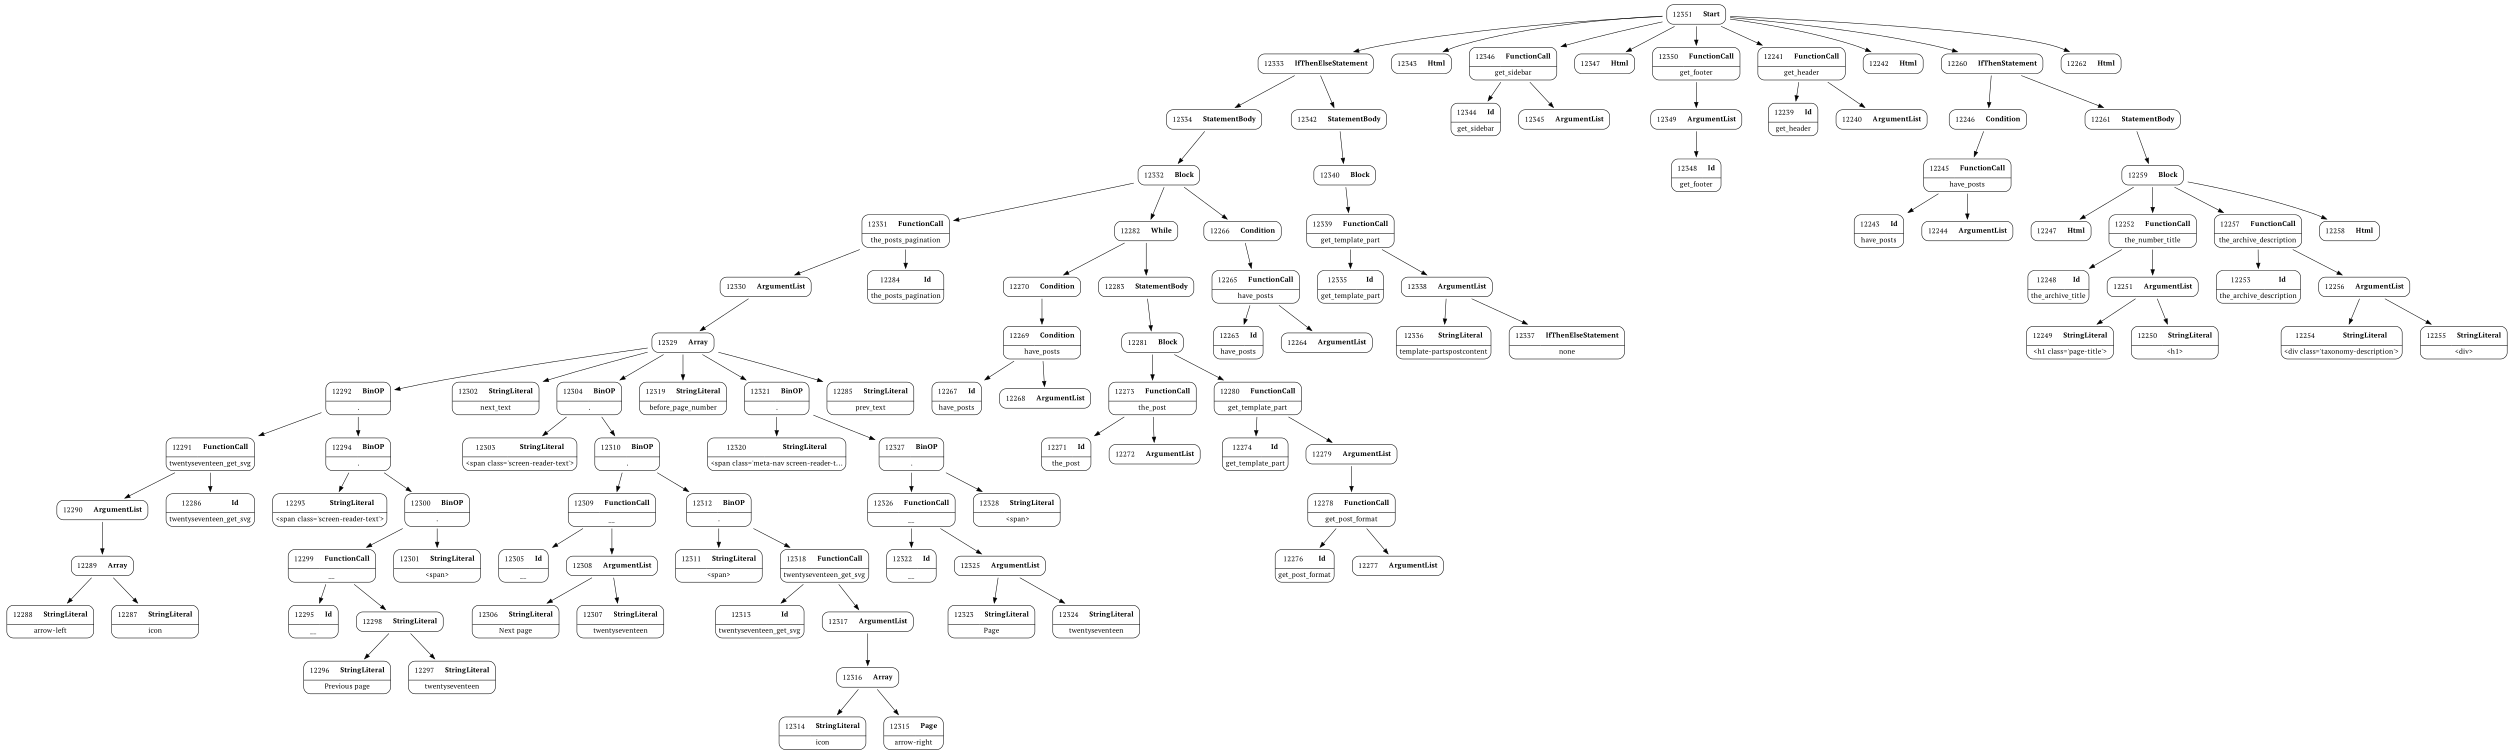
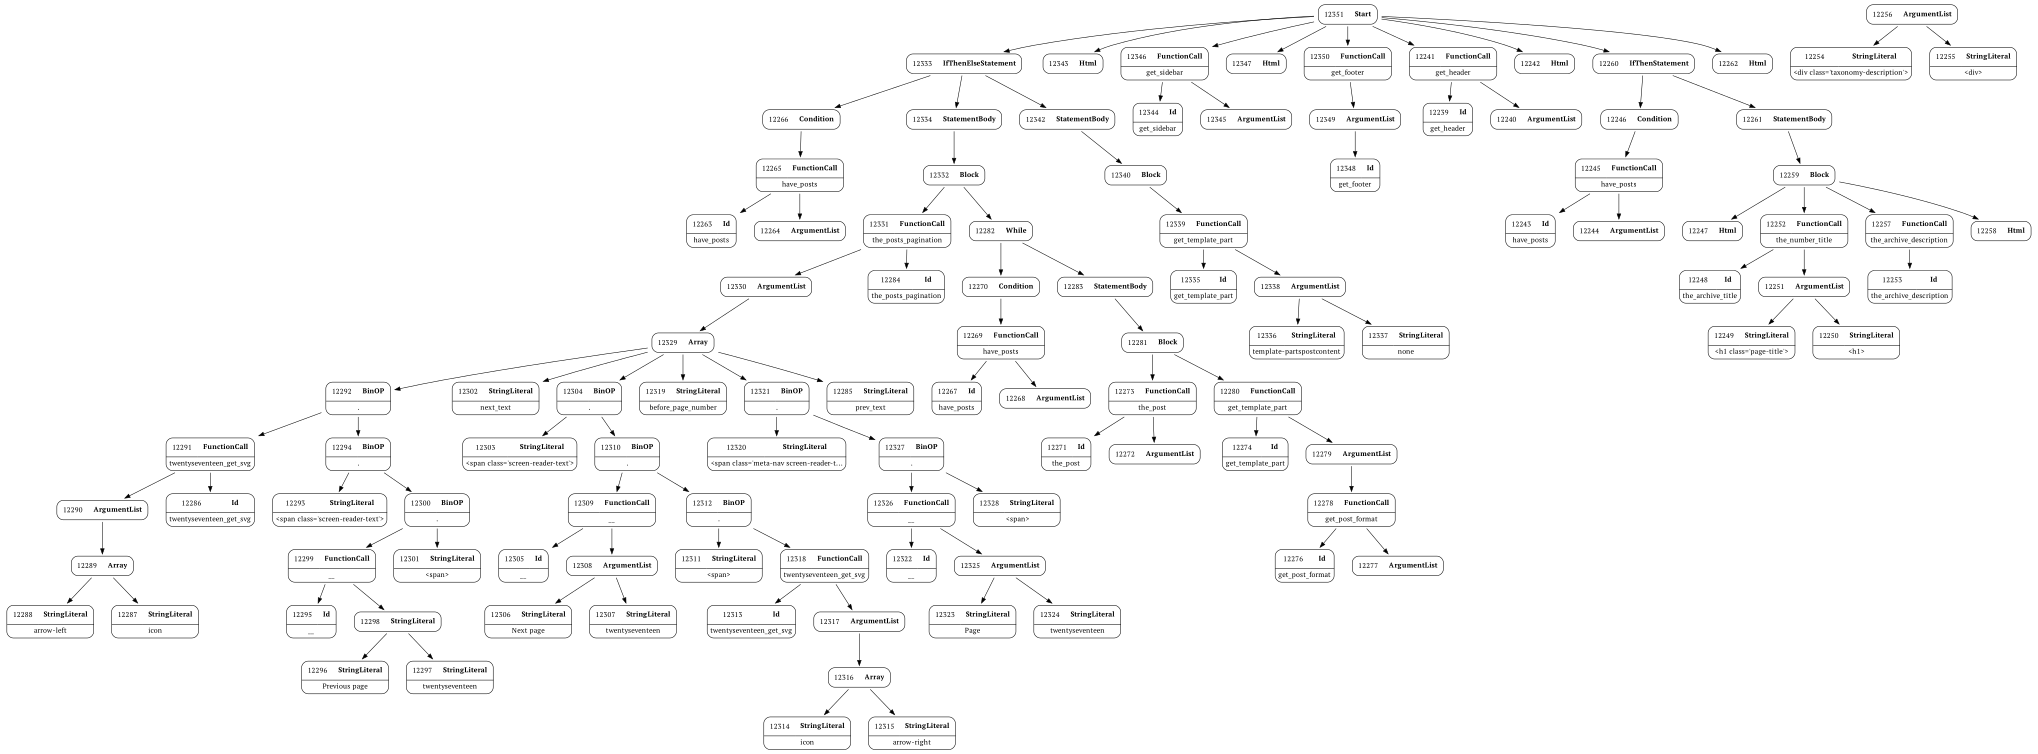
edge "12332" -> "12266": now "12333" -> "12266"
edge "12257" -> "12256": removed
node "12269": text "Condition" -> "FunctionCall"
node "12337": text "IfThenElseStatement" -> "StringLiteral"
node "12315": text "Page" -> "StringLiteral"
